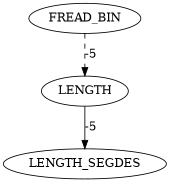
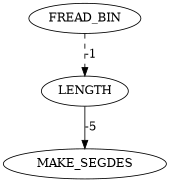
edge "FREAD_BIN" -> "LENGTH": label "-5" -> "-1"
node "LENGTH_SEGDES": label "LENGTH_SEGDES" -> "MAKE_SEGDES"
